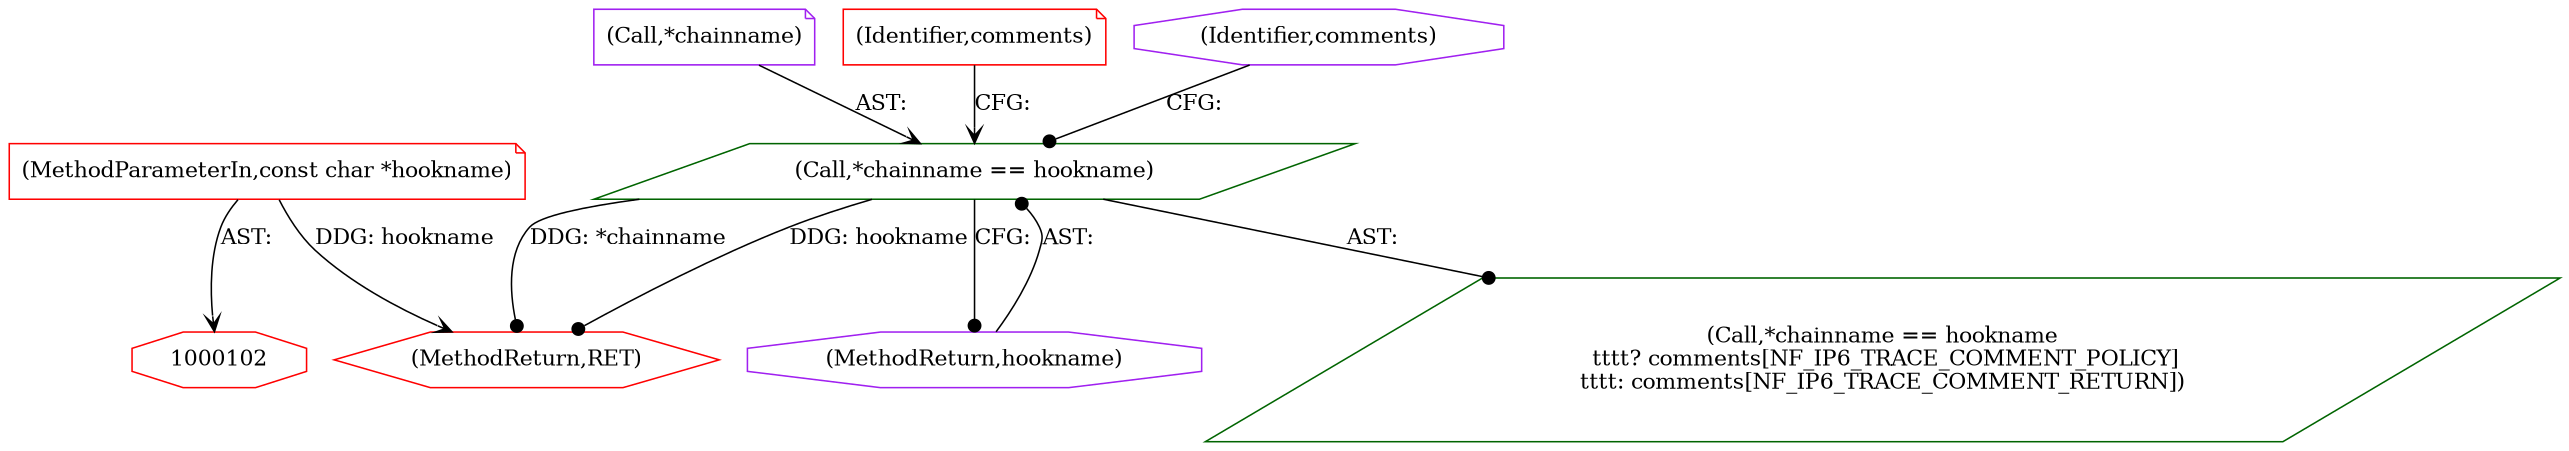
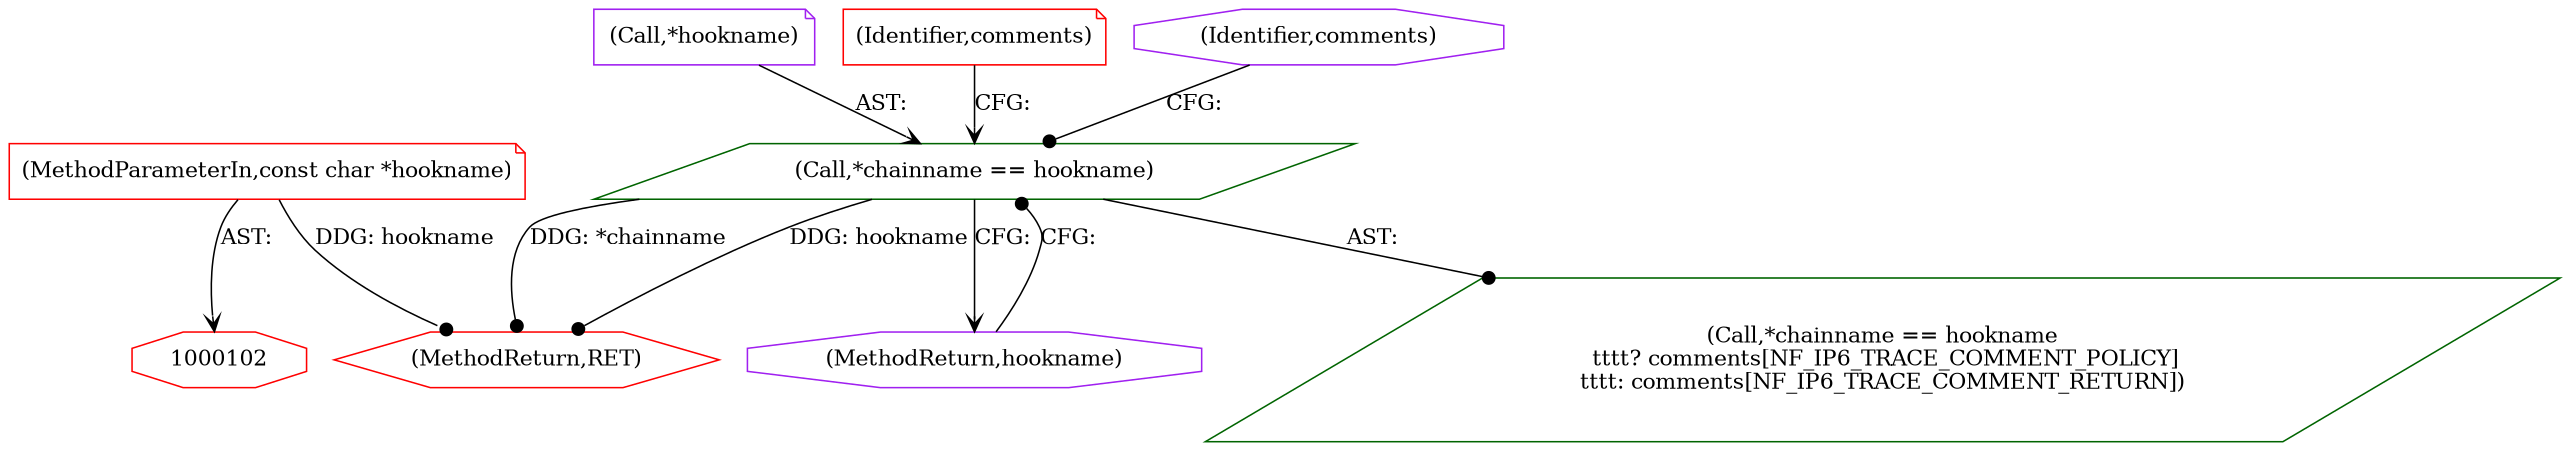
node "(Call,*chainname)": label "(Call,*chainname)" -> "(Call,*hookname)"
edge "(MethodReturn,hookname)" -> "(Call,*chainname == hookname)": label "AST: " -> "CFG: "
edge "(Call,*chainname == hookname)" -> "(MethodReturn,hookname)": arrowhead dot -> vee
edge "(MethodParameterIn,const char *hookname)" -> "(MethodReturn,RET)": arrowhead vee -> dot
